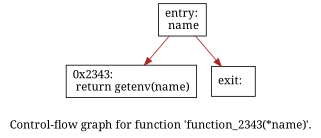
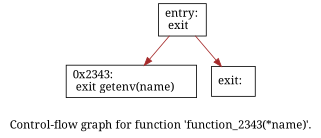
node "entry:": text "name" -> "exit"
node "0x2343:": text "return getenv(name)" -> "exit getenv(name)"
